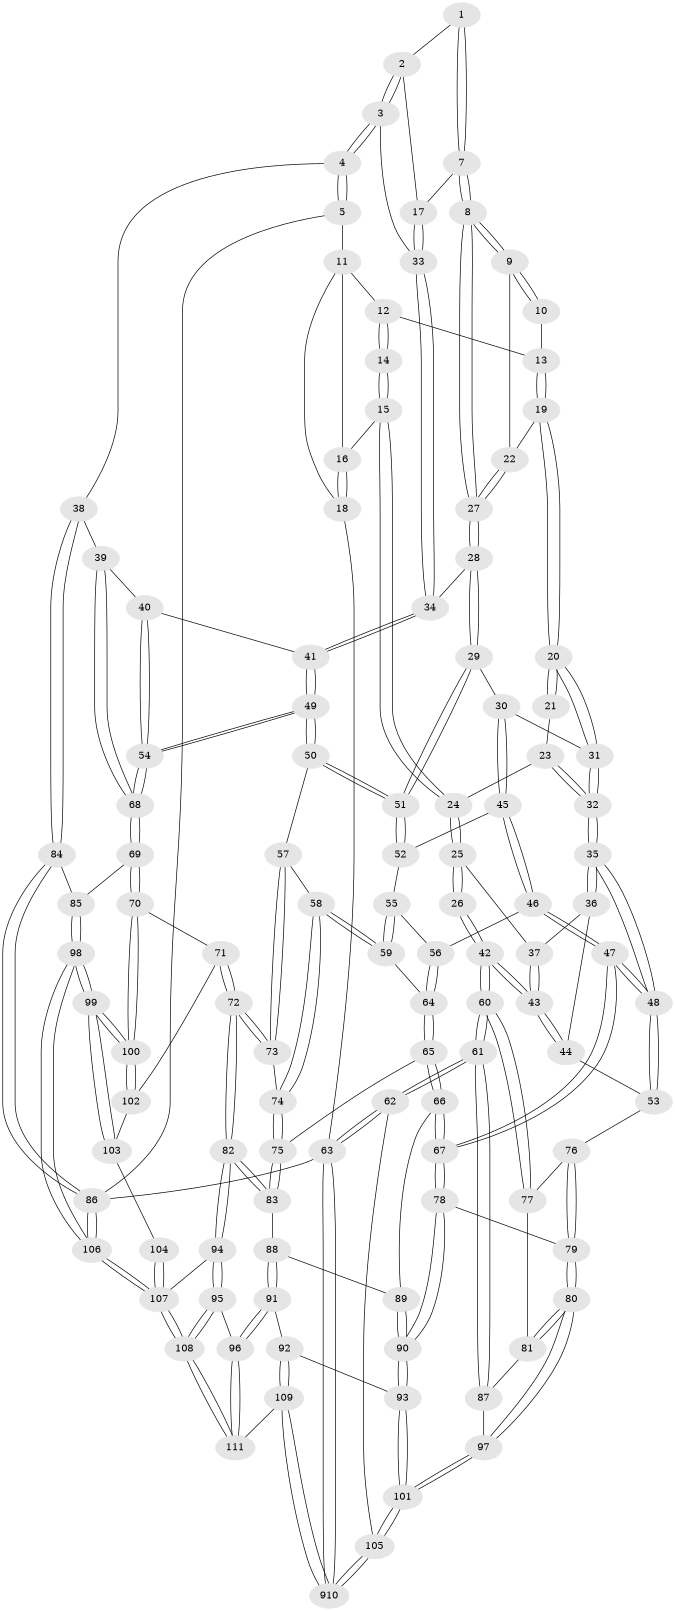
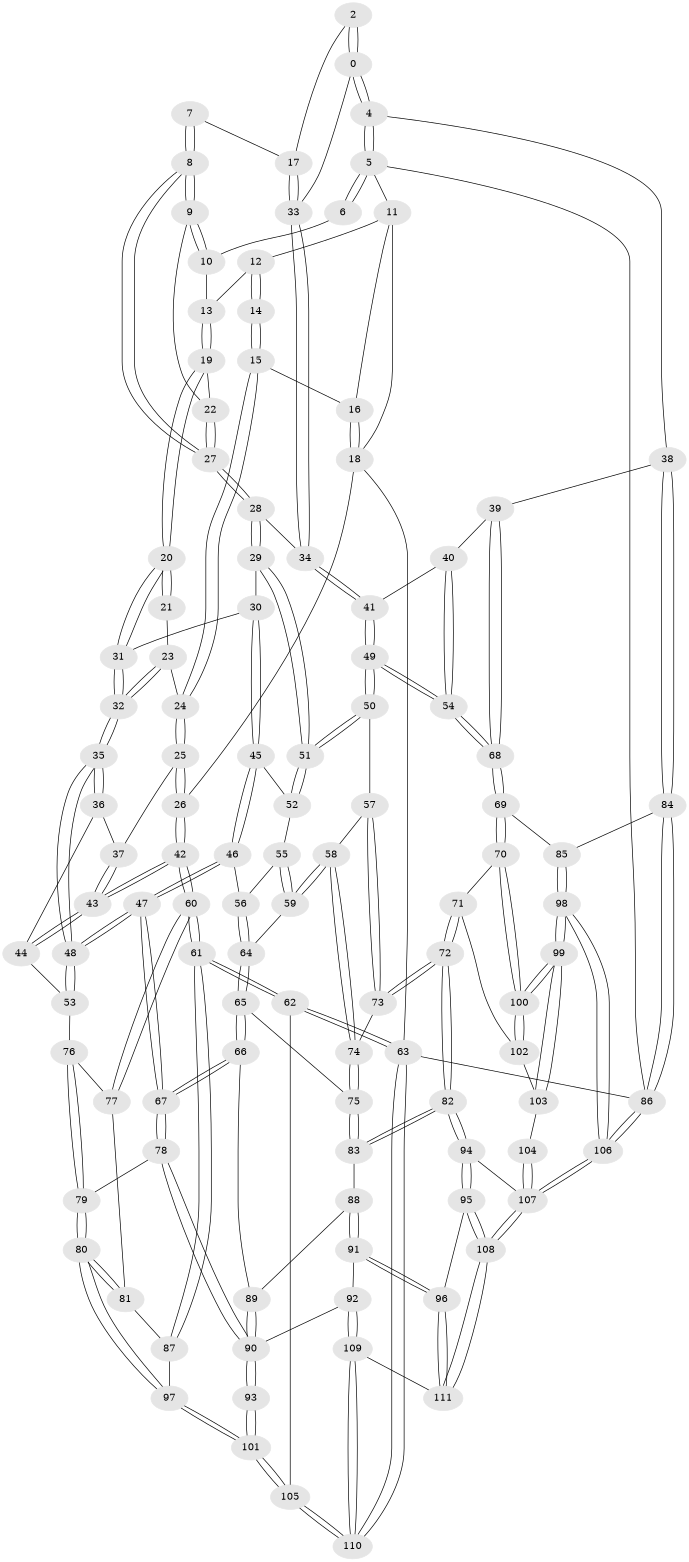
node "1": removed
node "3": label "3" -> "0"
node "6": added
edge "18" -- "26": added
edge "92" -- "93": now "92" -- "90"
node "910": label "910" -> "110"
